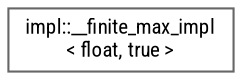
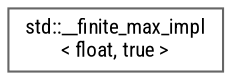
node "impl::__finite_max_impl < float, true >": label "impl::__finite_max_impl < float, true >" -> "std::__finite_max_impl < float, true >"
